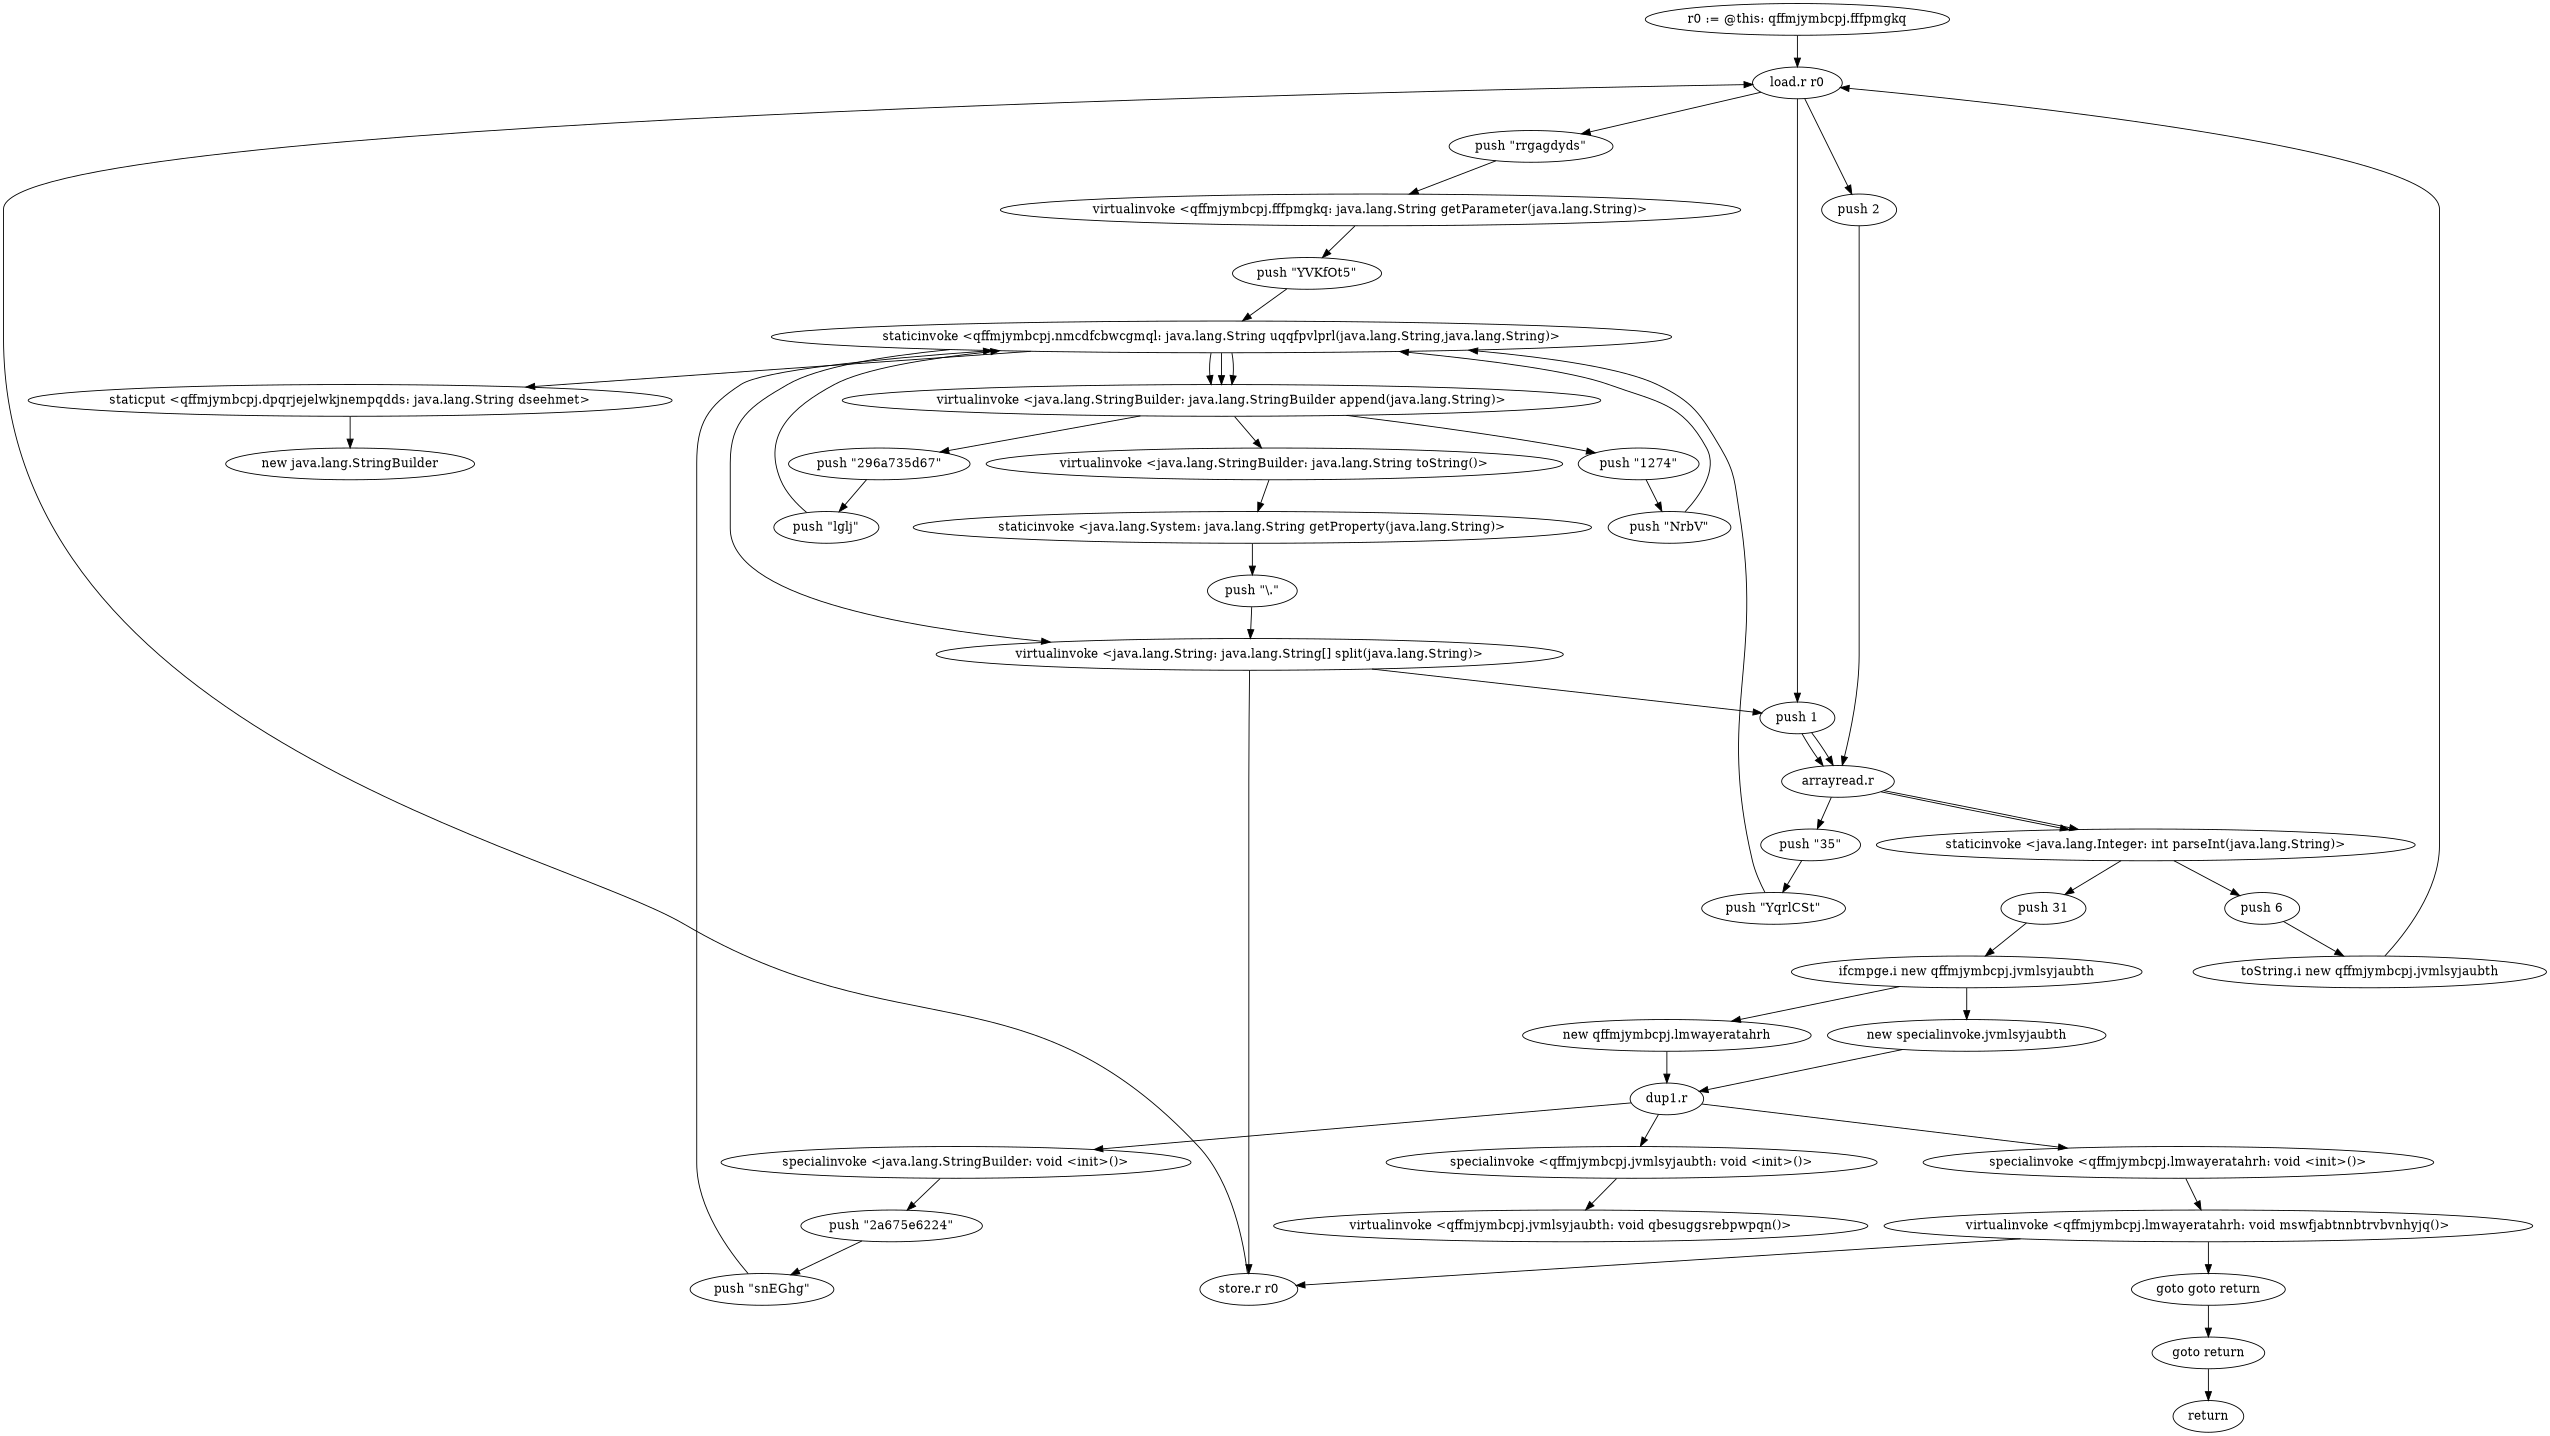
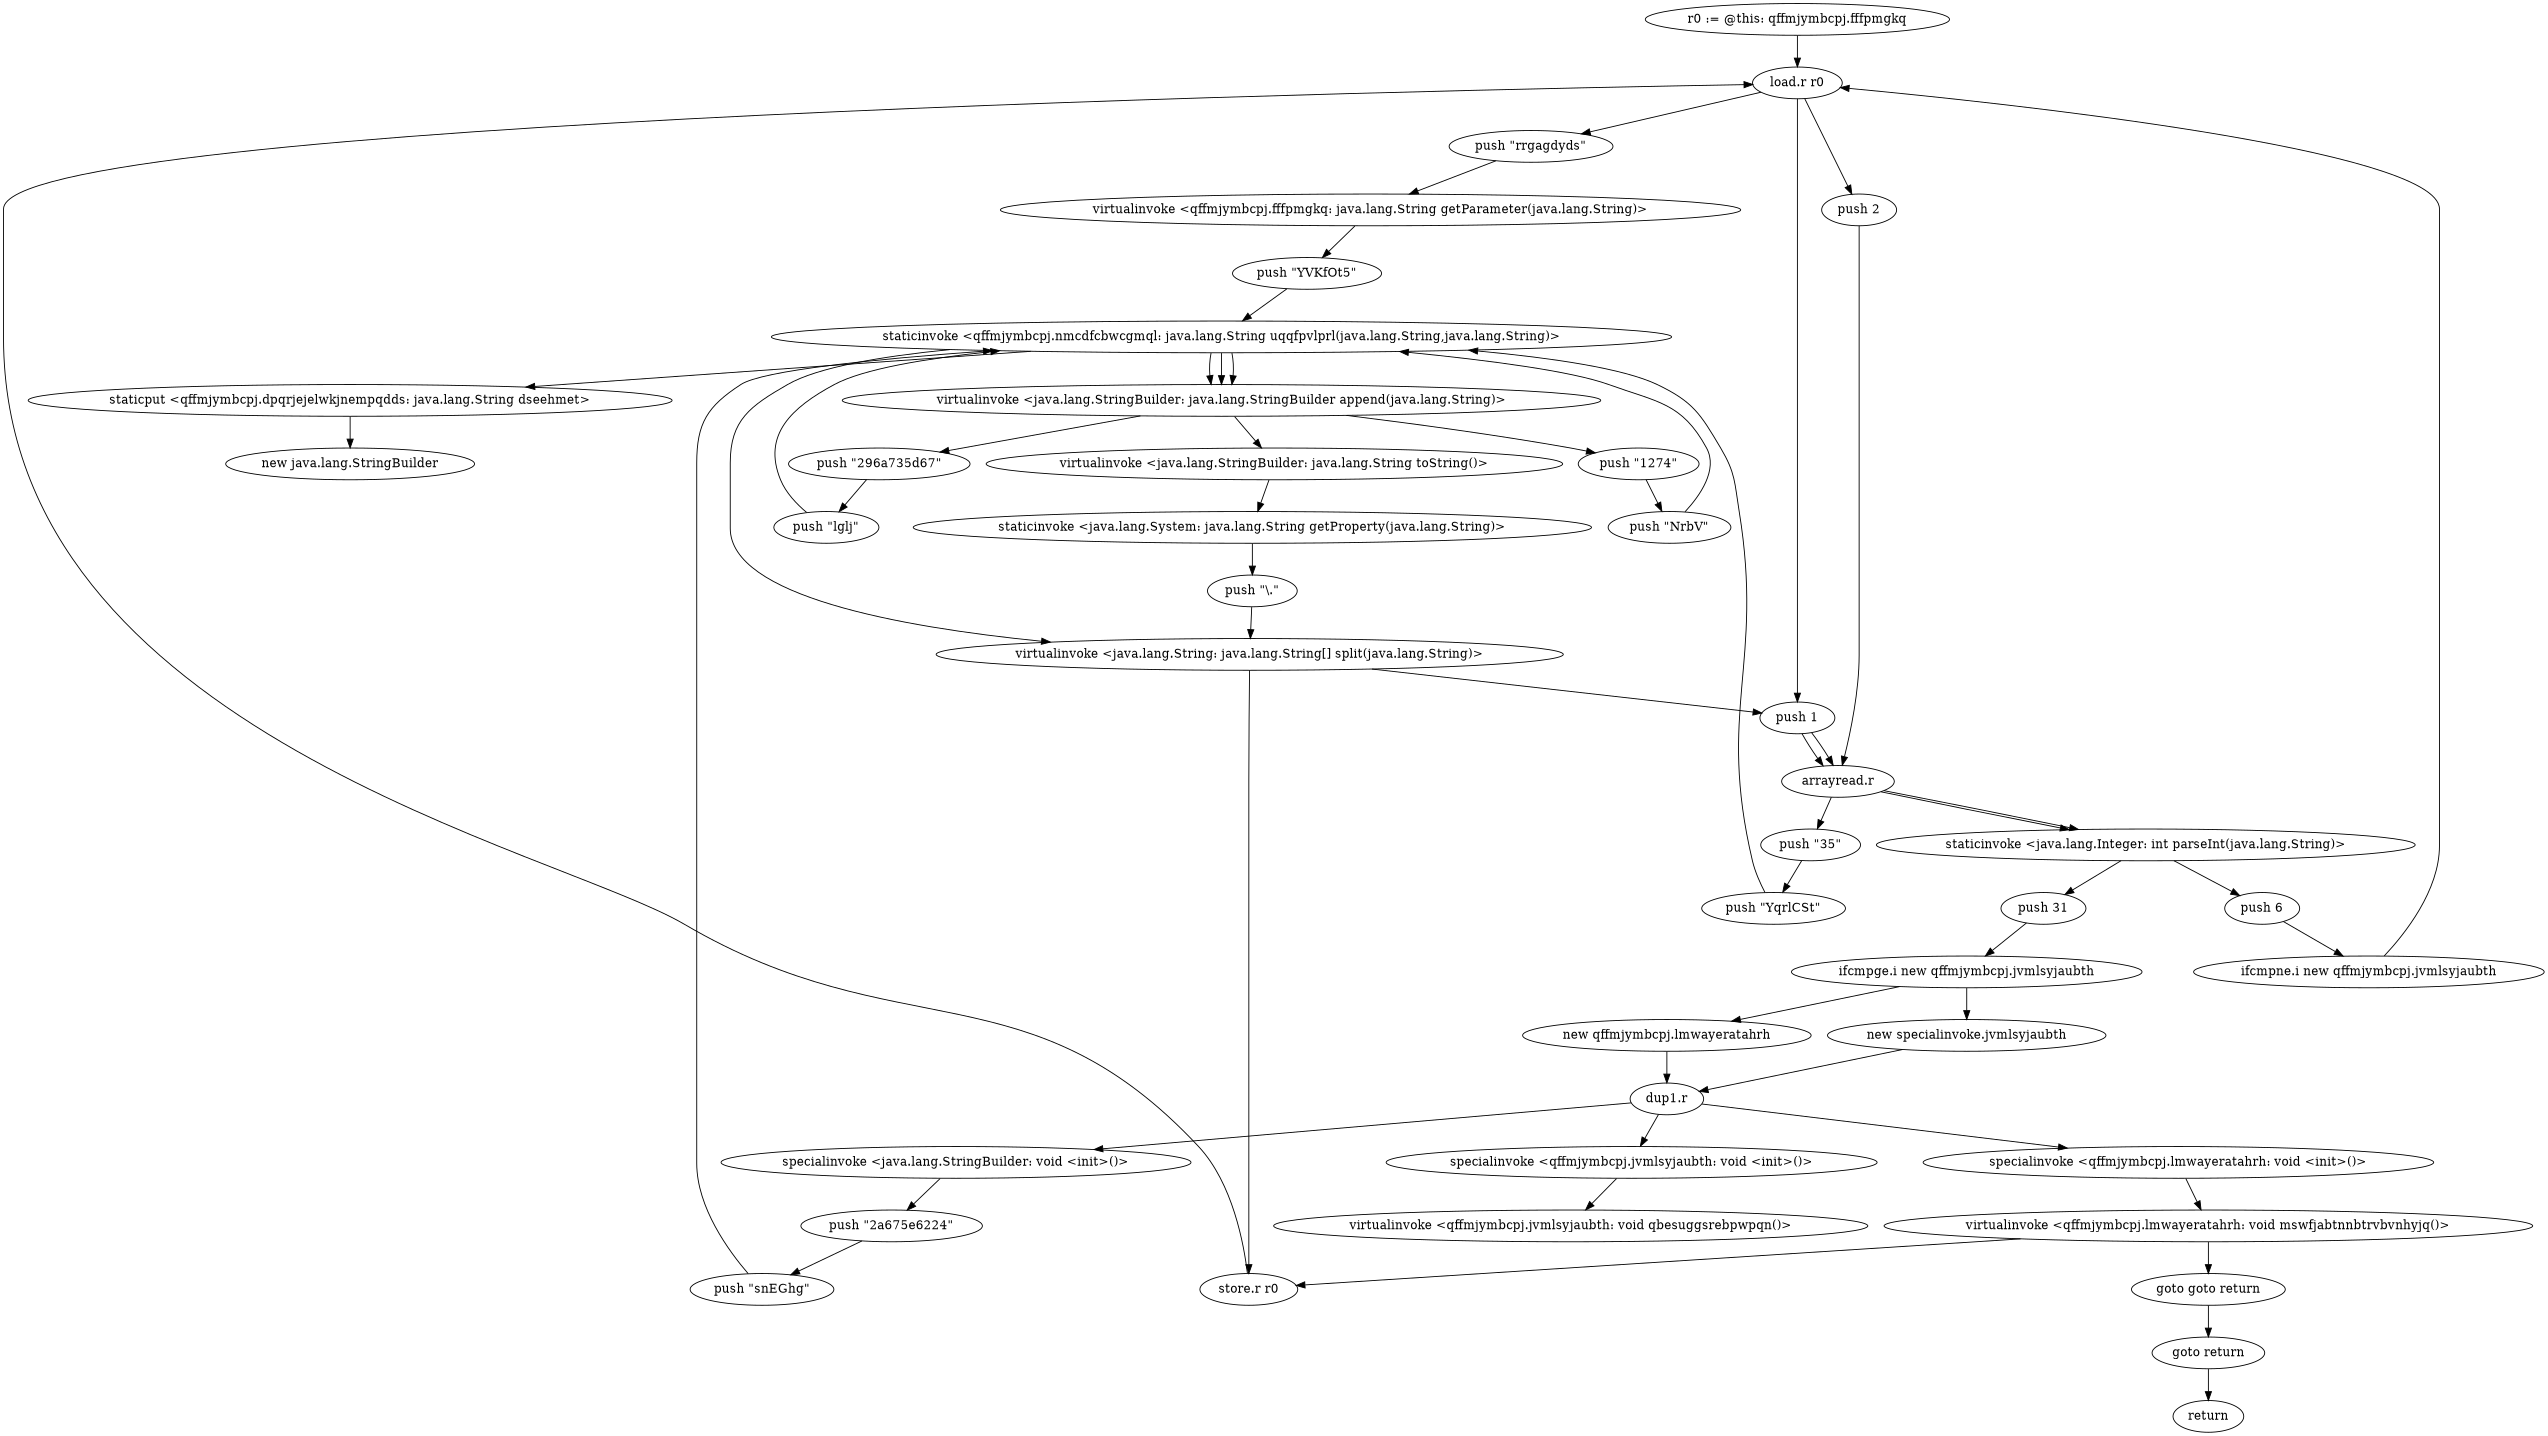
node "toString.i new qffmjymbcpj.jvmlsyjaubth": label "toString.i new qffmjymbcpj.jvmlsyjaubth" -> "ifcmpne.i new qffmjymbcpj.jvmlsyjaubth"
